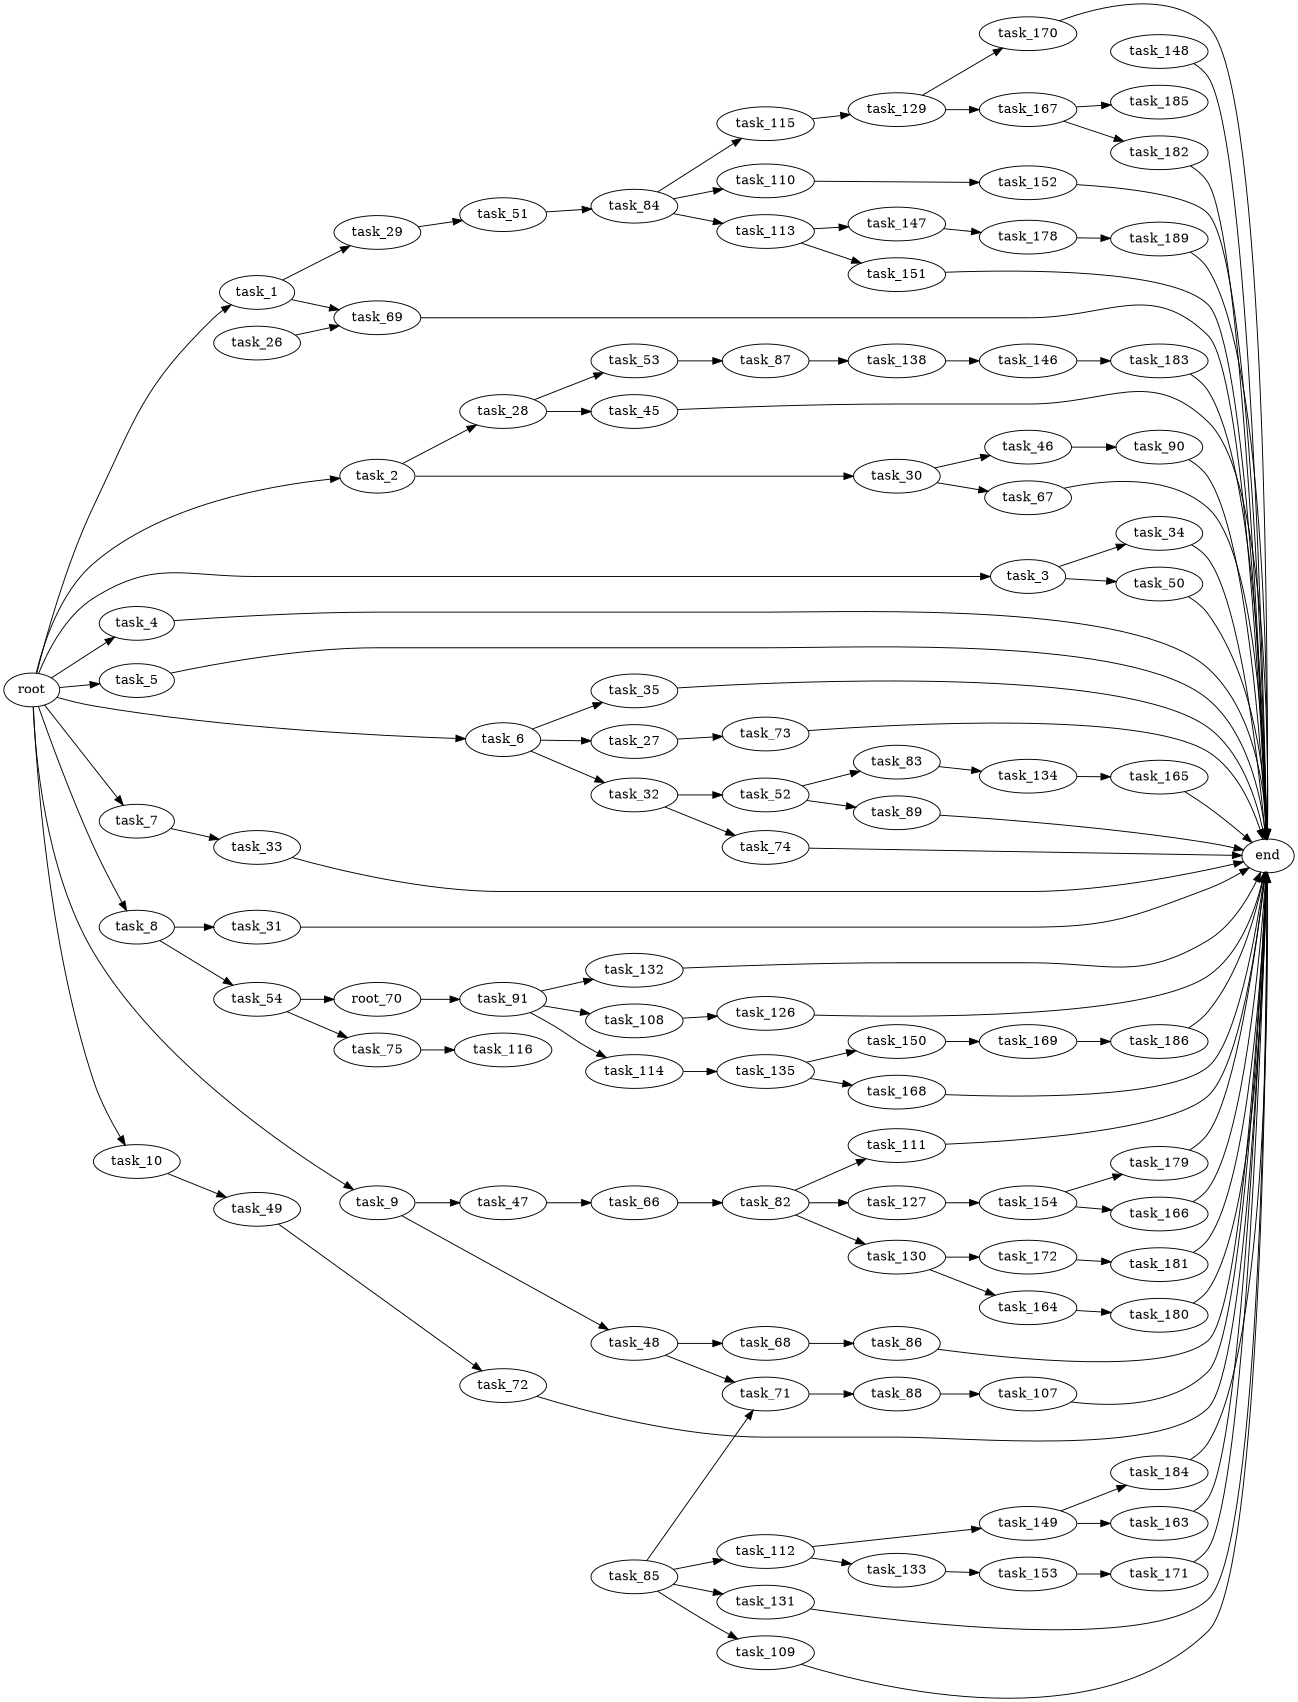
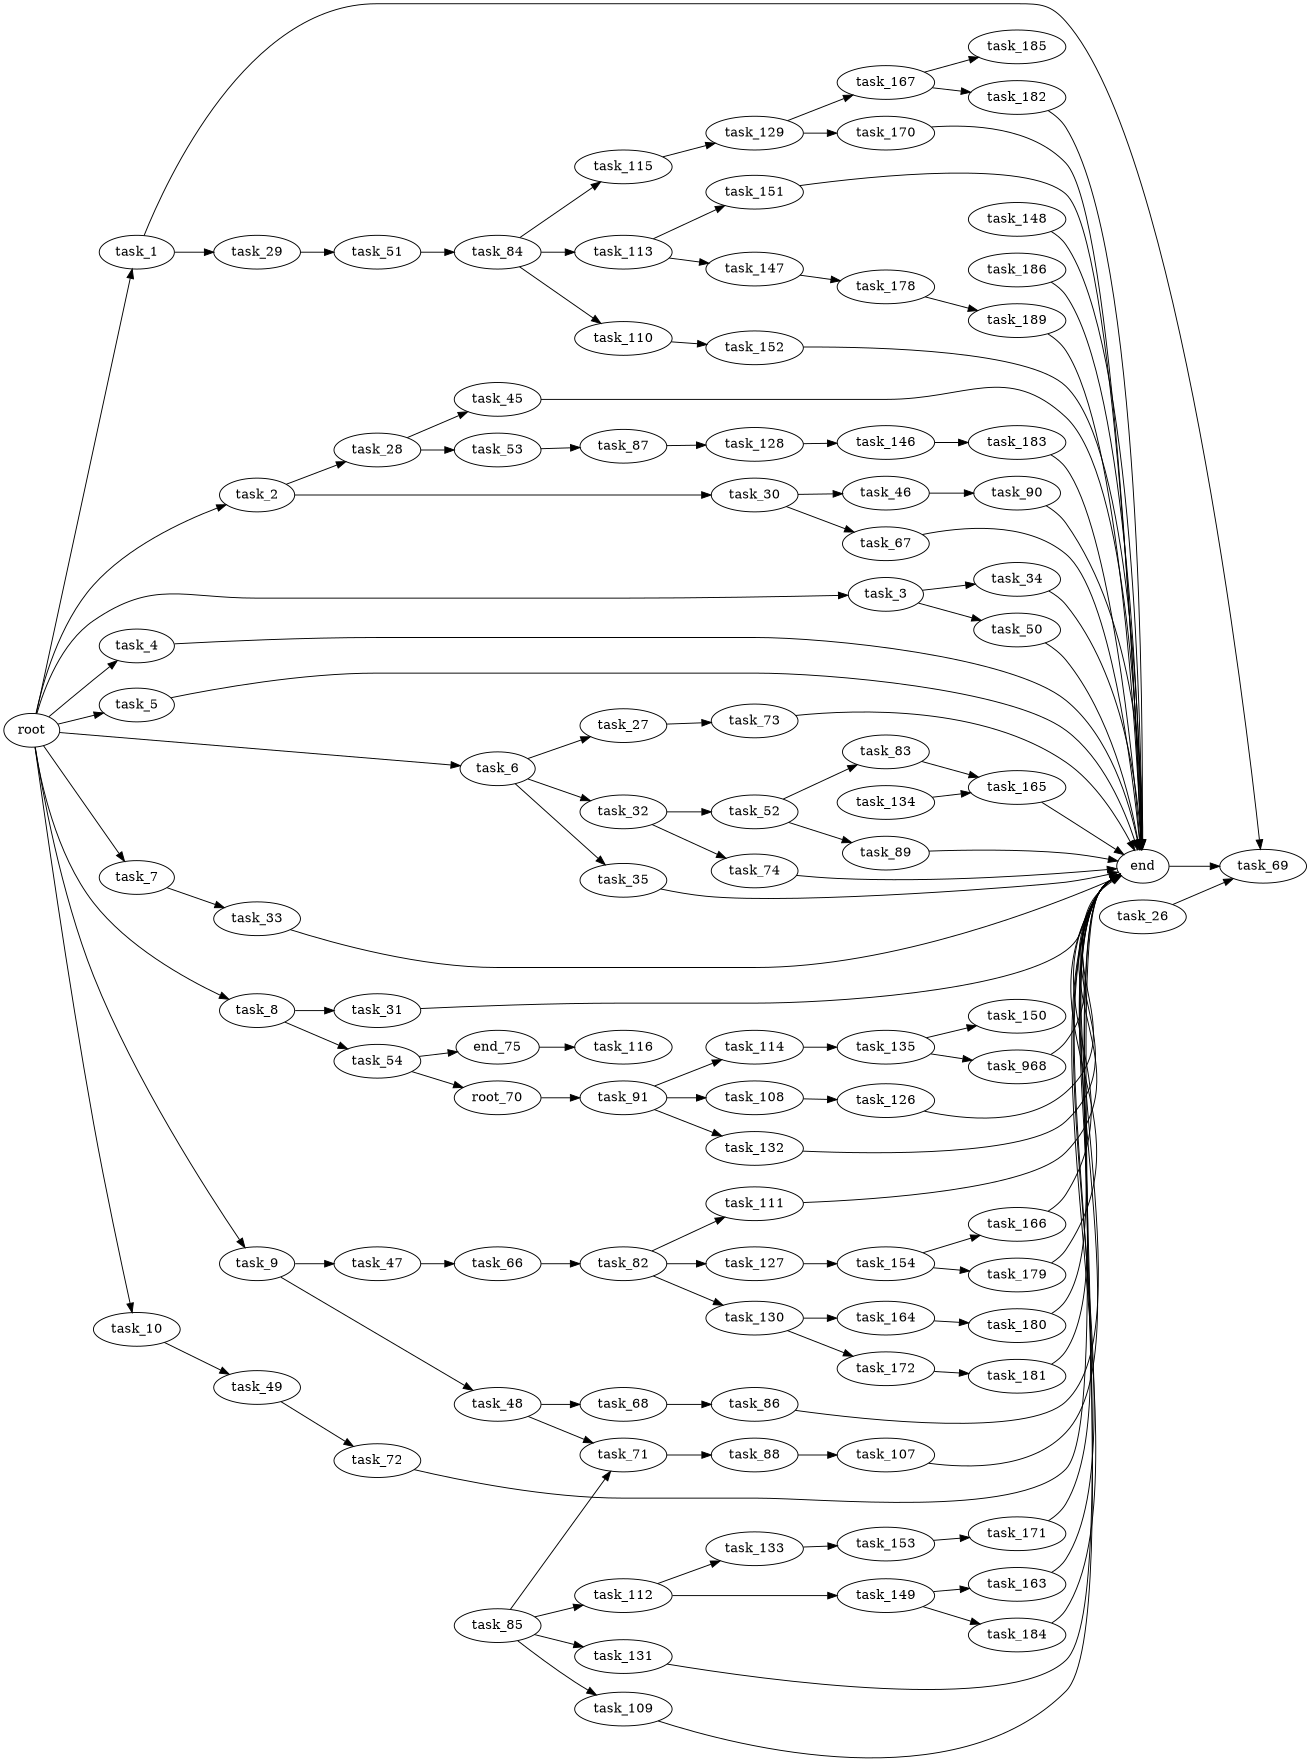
edge "task_69" -> "end": reversed
node "task_138": label "task_138" -> "task_128"
edge "task_83" -> "task_134": now "task_83" -> "task_165"
node "task_169": removed
node "task_75": label "task_75" -> "end_75"
node "task_168": label "task_168" -> "task_968"
